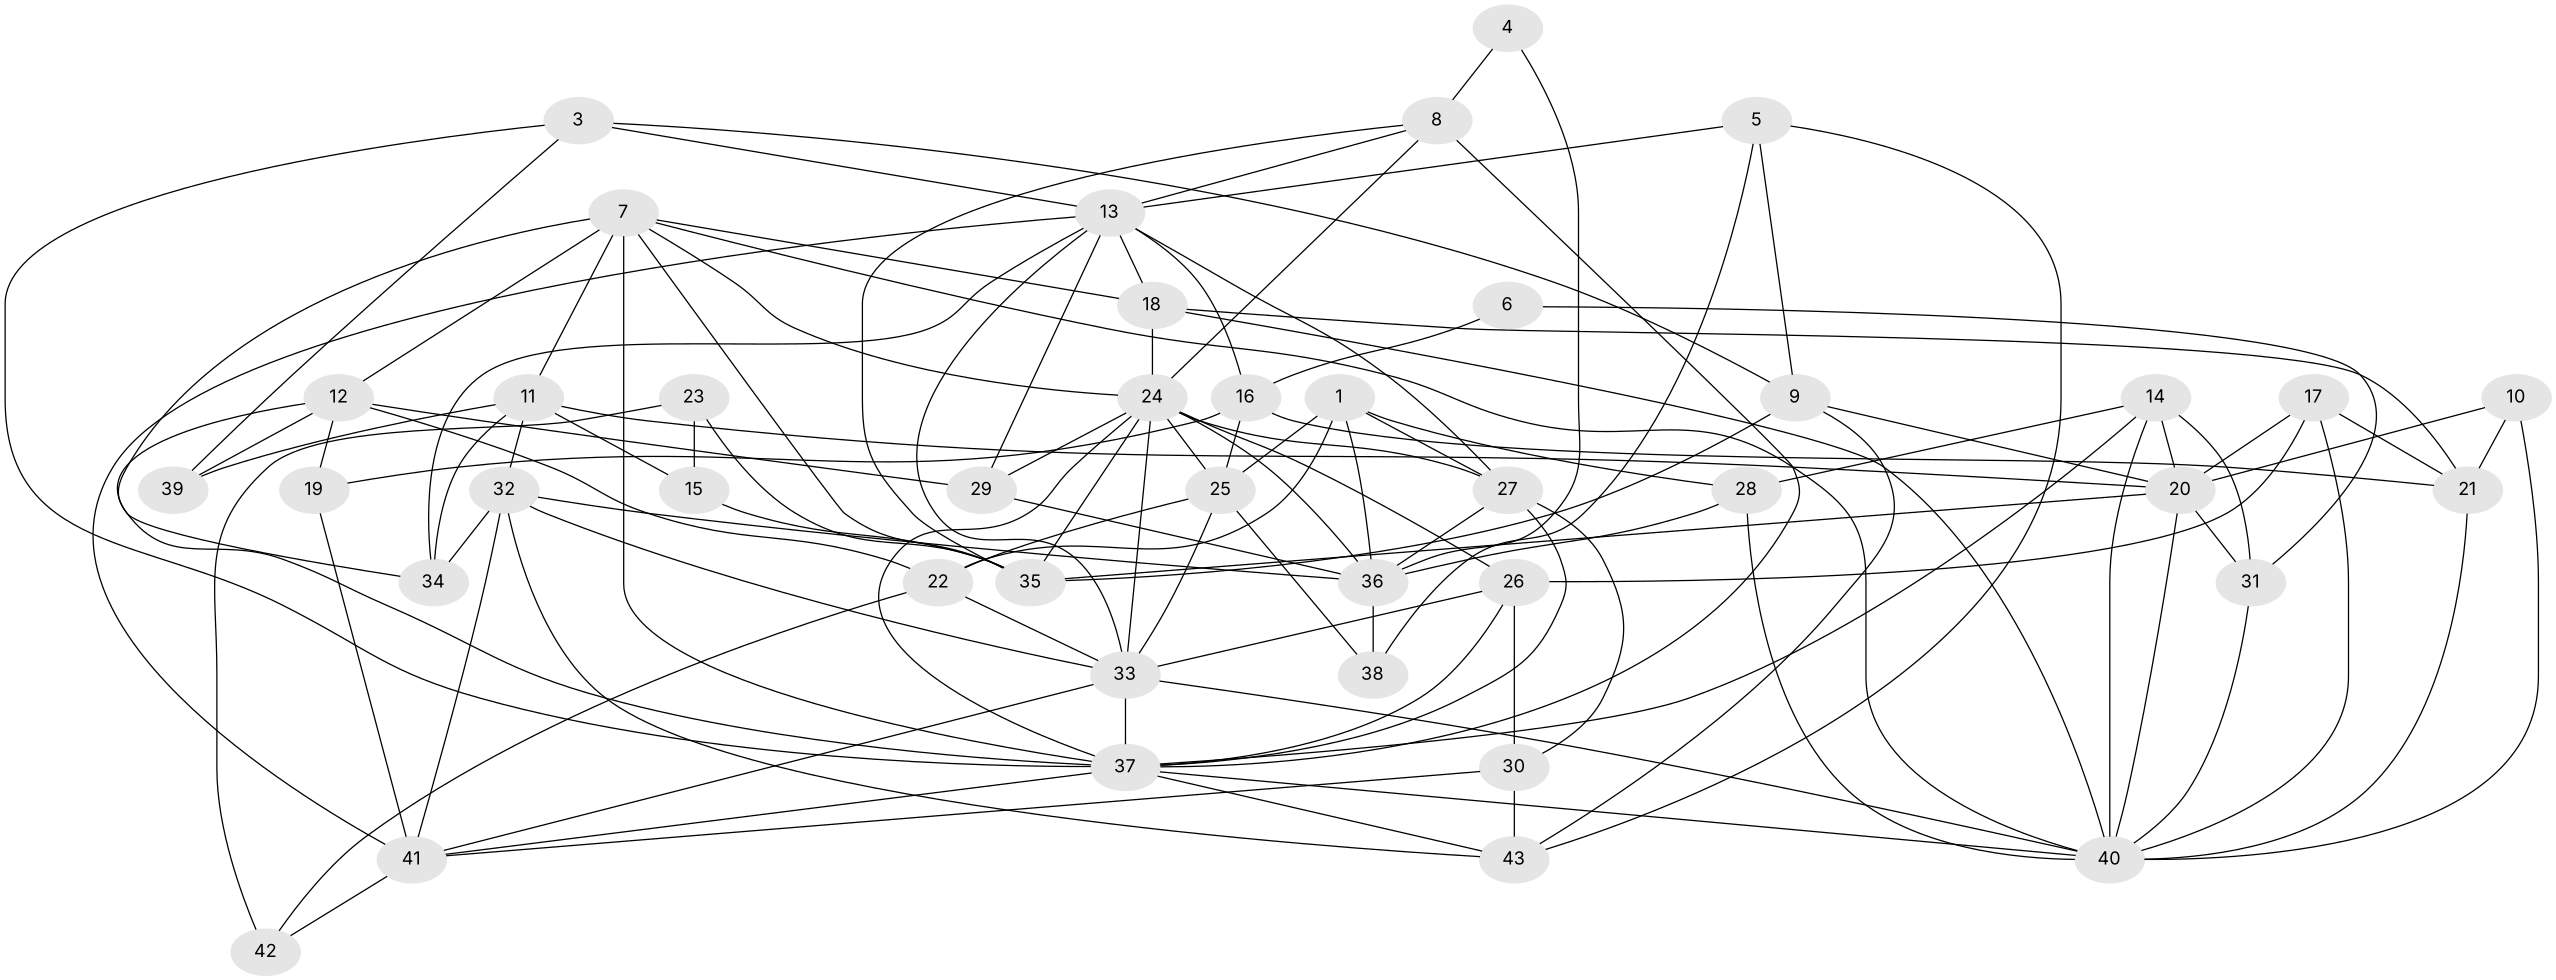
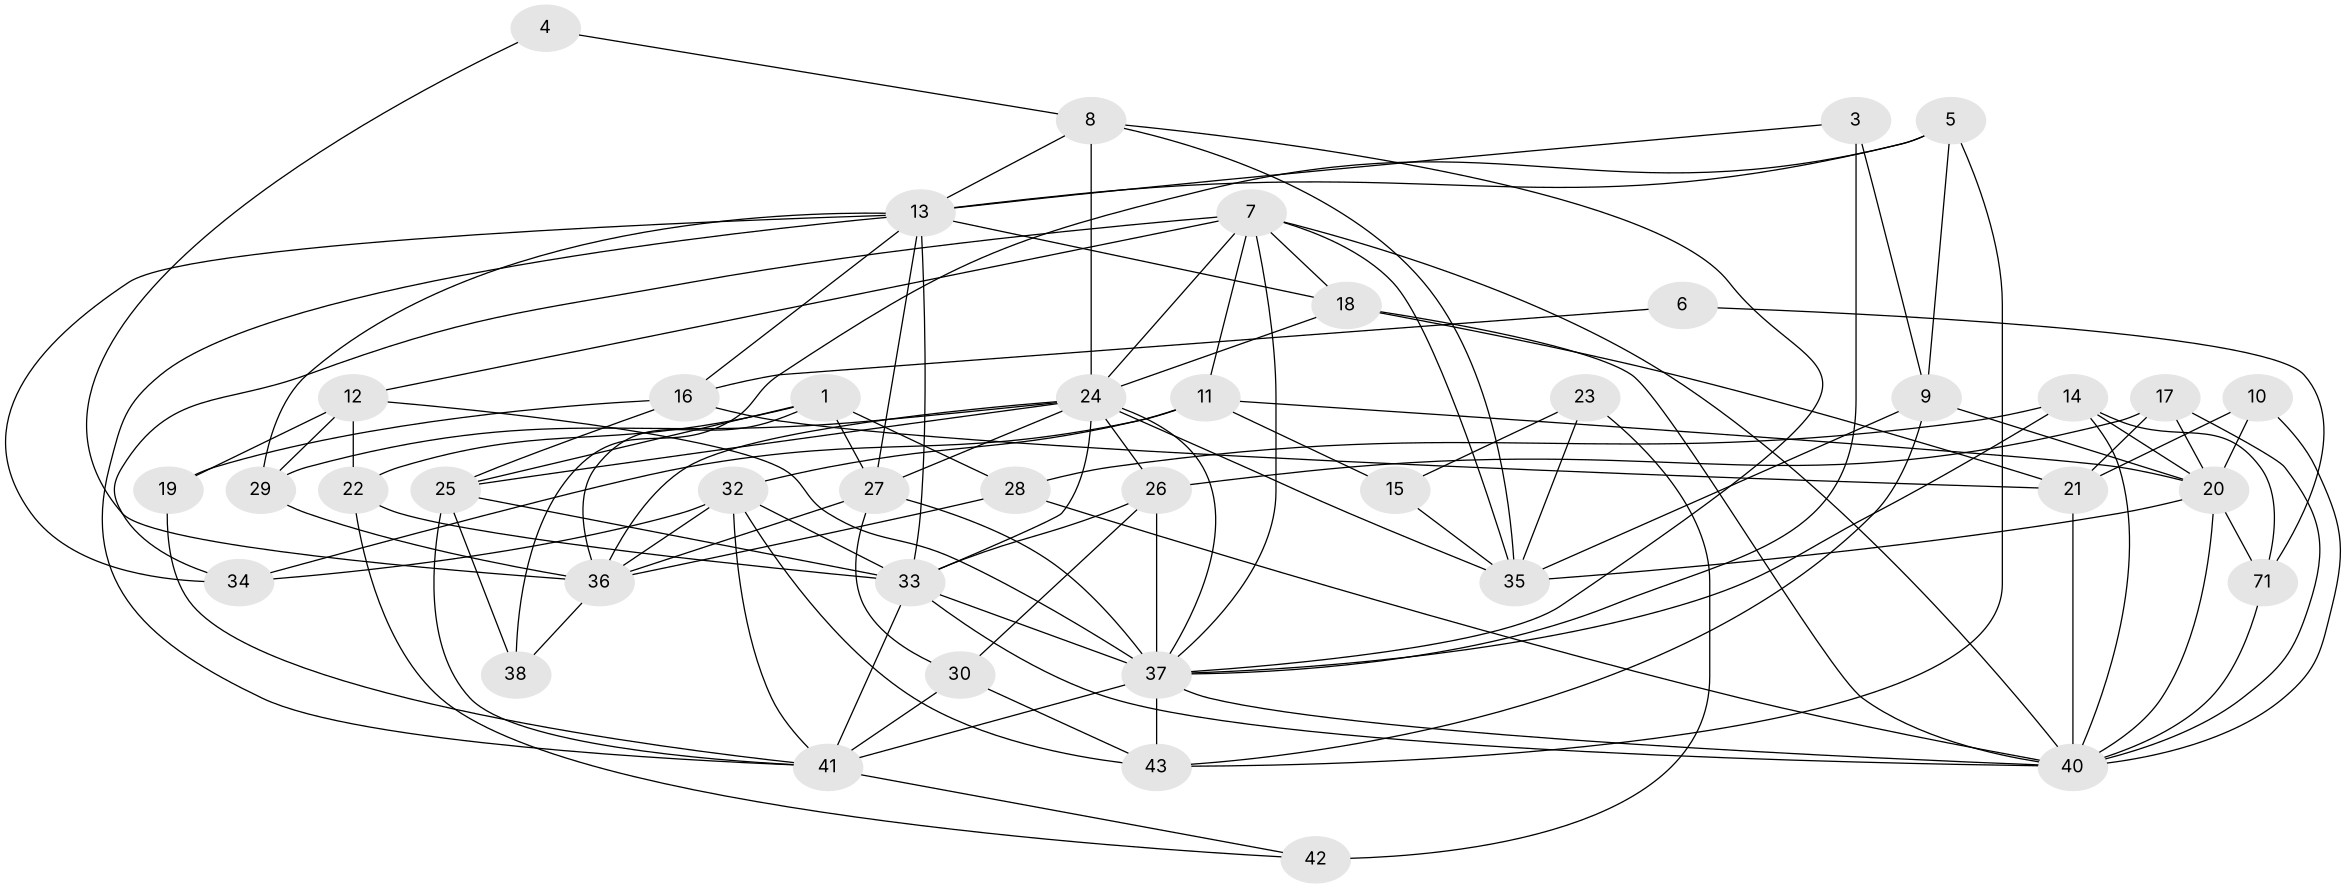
node "39": removed
edge "25" -- "22": now "25" -- "41"
node "31": label "31" -> "71"
